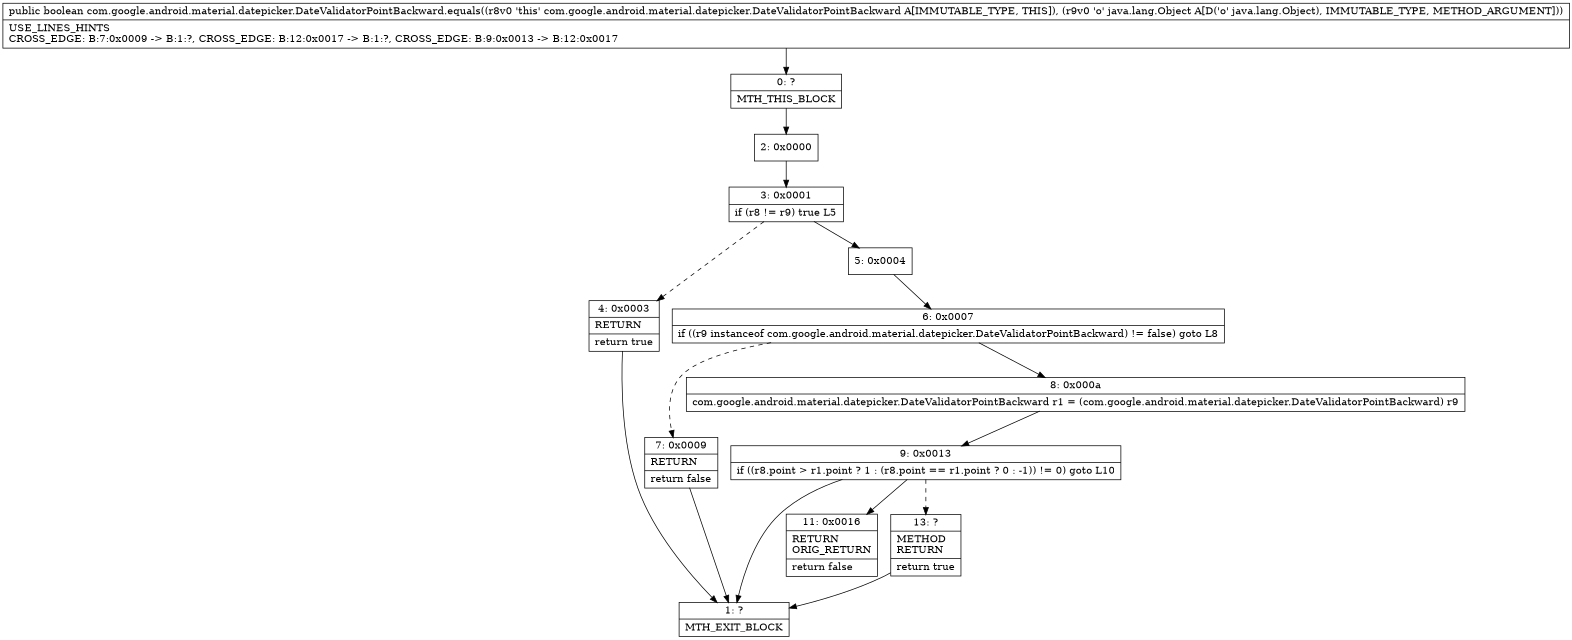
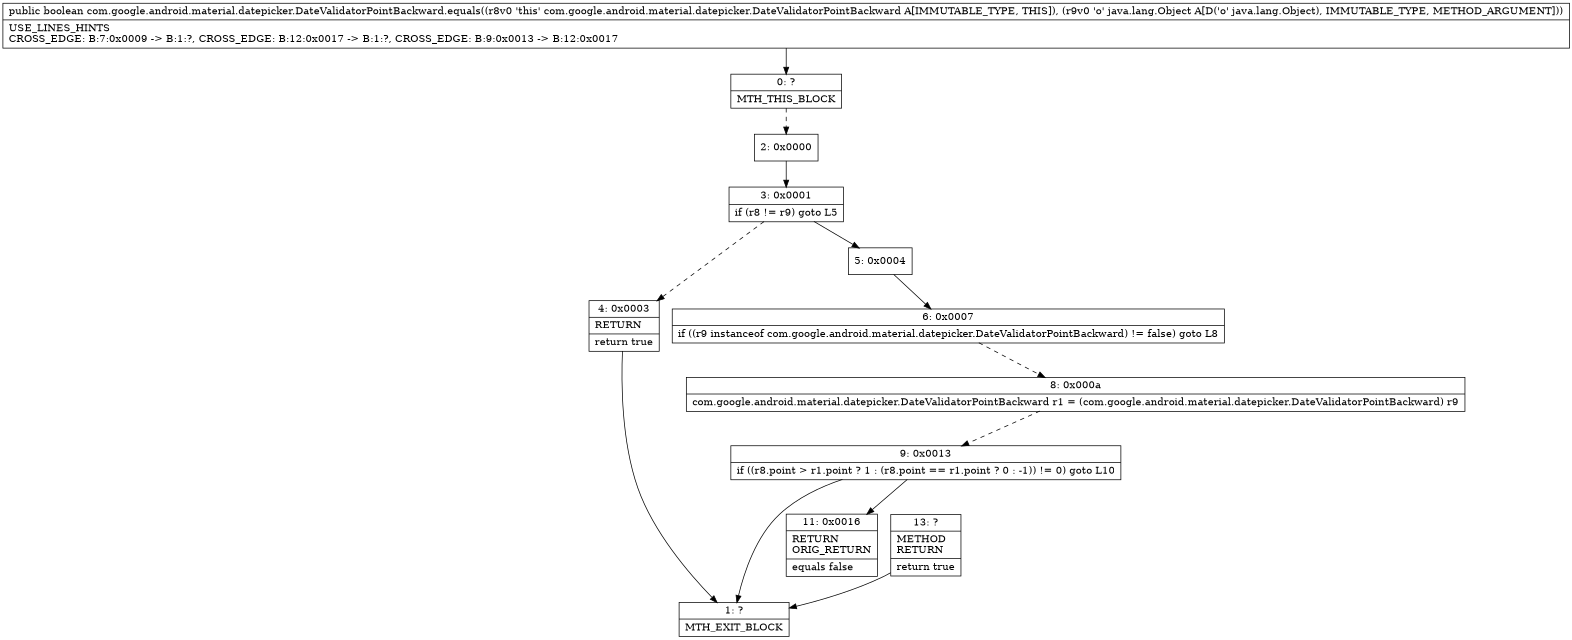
edge "0: ?" -> "2: 0x0000": style solid -> dashed
node "3: 0x0001": text "if (r8 != r9) true L5" -> "if (r8 != r9) goto L5"
edge "6: 0x0007" -> "8: 0x000a": style solid -> dashed
edge "8: 0x000a" -> "9: 0x0013": style solid -> dashed
node "7: 0x0009": removed
edge "9: 0x0013" -> "13: ?": removed
node "11: 0x0016": text "return false" -> "equals false"
